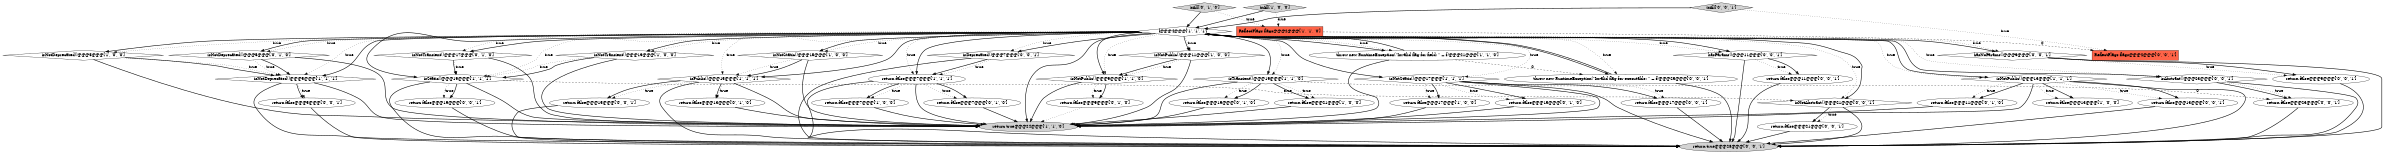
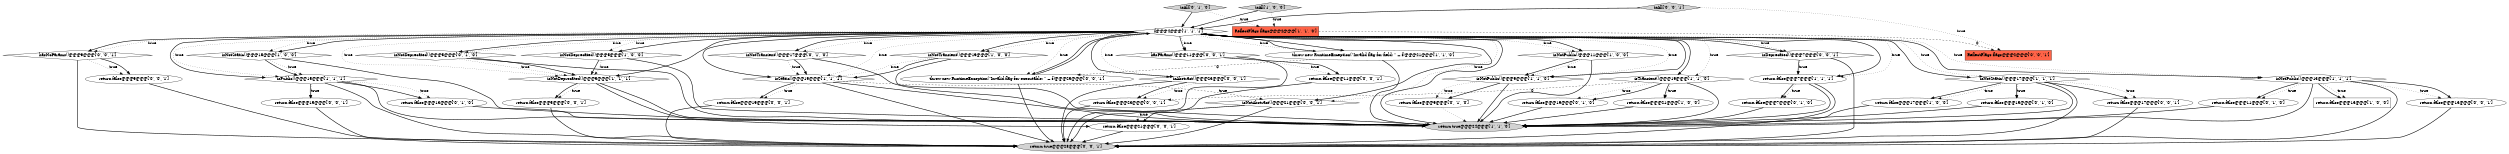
node "return false@@@7@@@['1', '0', '0']": removed
node "return false@@@13@@@['1', '0', '0']": shape ellipse -> box
edge "isNotDeprecated()@@@5@@@['1', '1', '1']" -> "return true@@@28@@@['0', '0', '1']": now "isNotDeprecated()@@@5@@@['1', '1', '1']" -> "return false@@@21@@@['0', '0', '1']"
